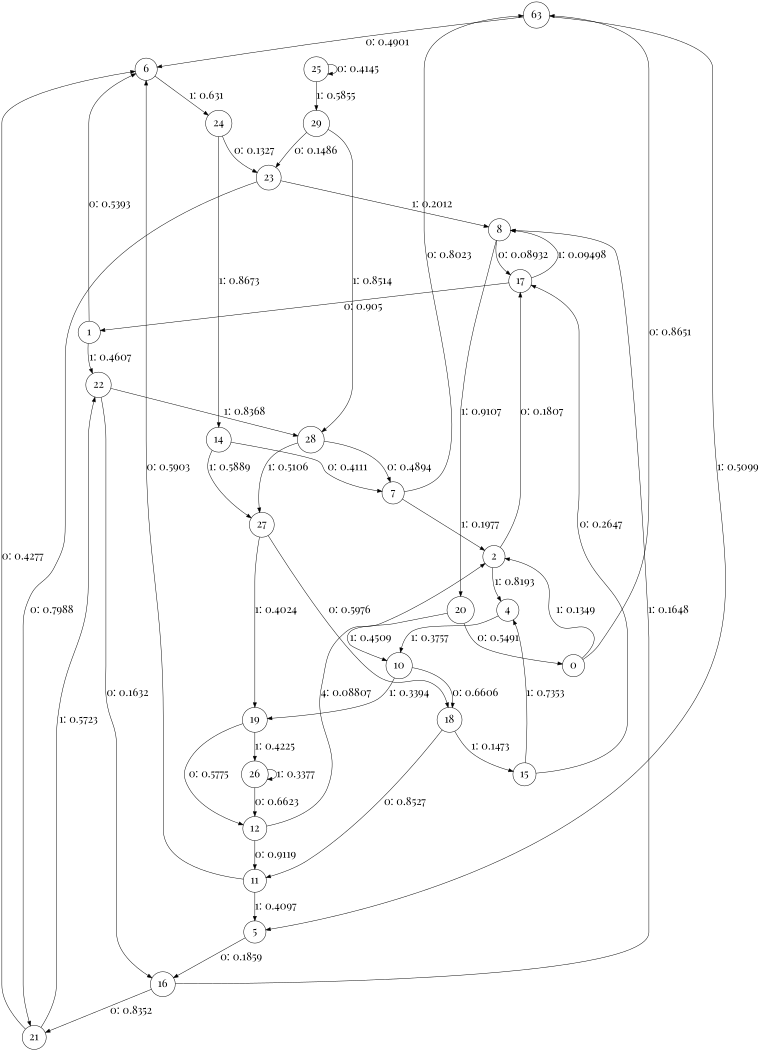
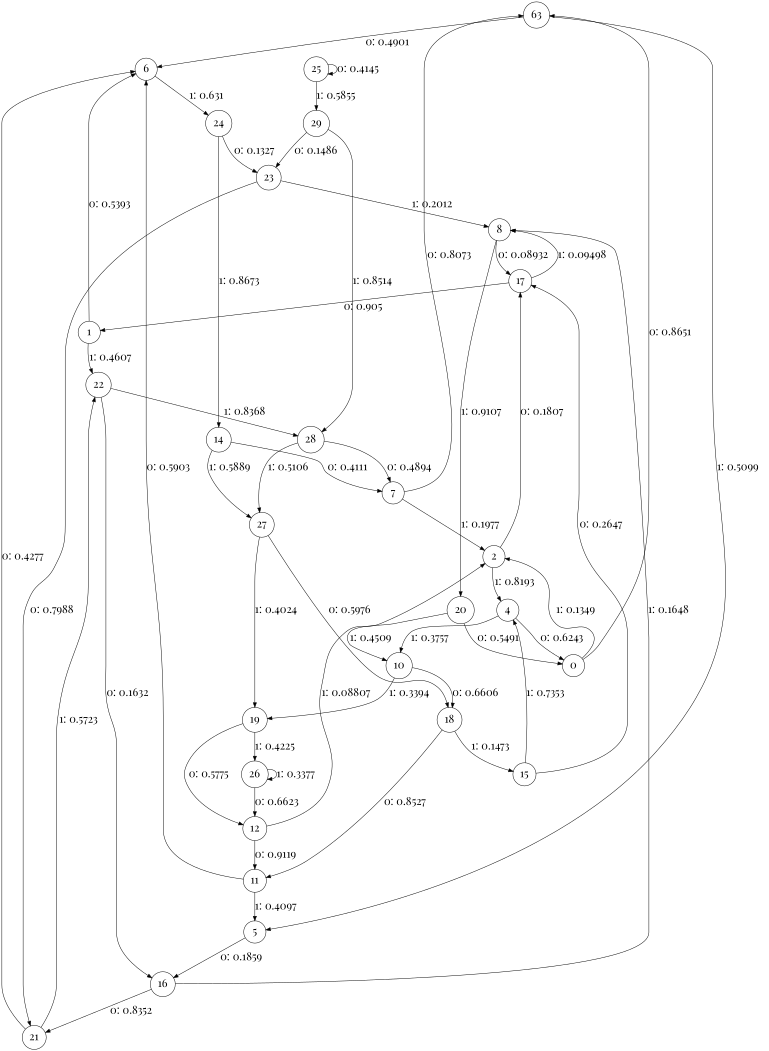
edge "7" -> "63": label "0: 0.8023   " -> "0: 0.8073   "
edge "4" -> "0": added, label "0: 0.6243"
edge "12" -> "2": label "4: 0.08807  " -> "1: 0.08807  "
